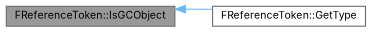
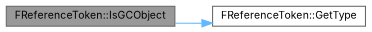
edge "FReferenceToken::GetType" -> "FReferenceToken::IsGCObject": reversed
